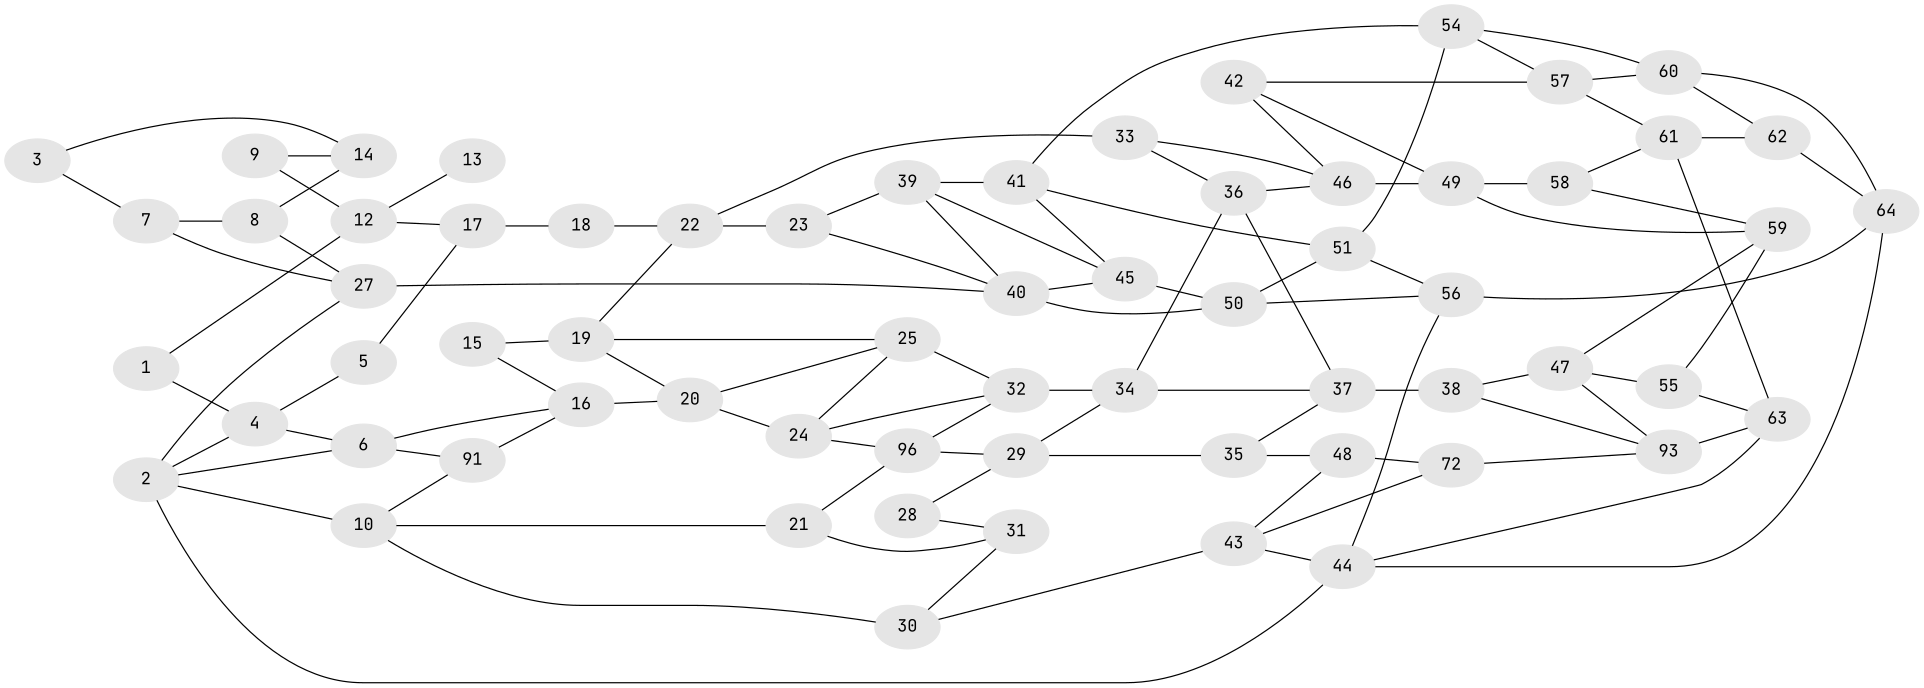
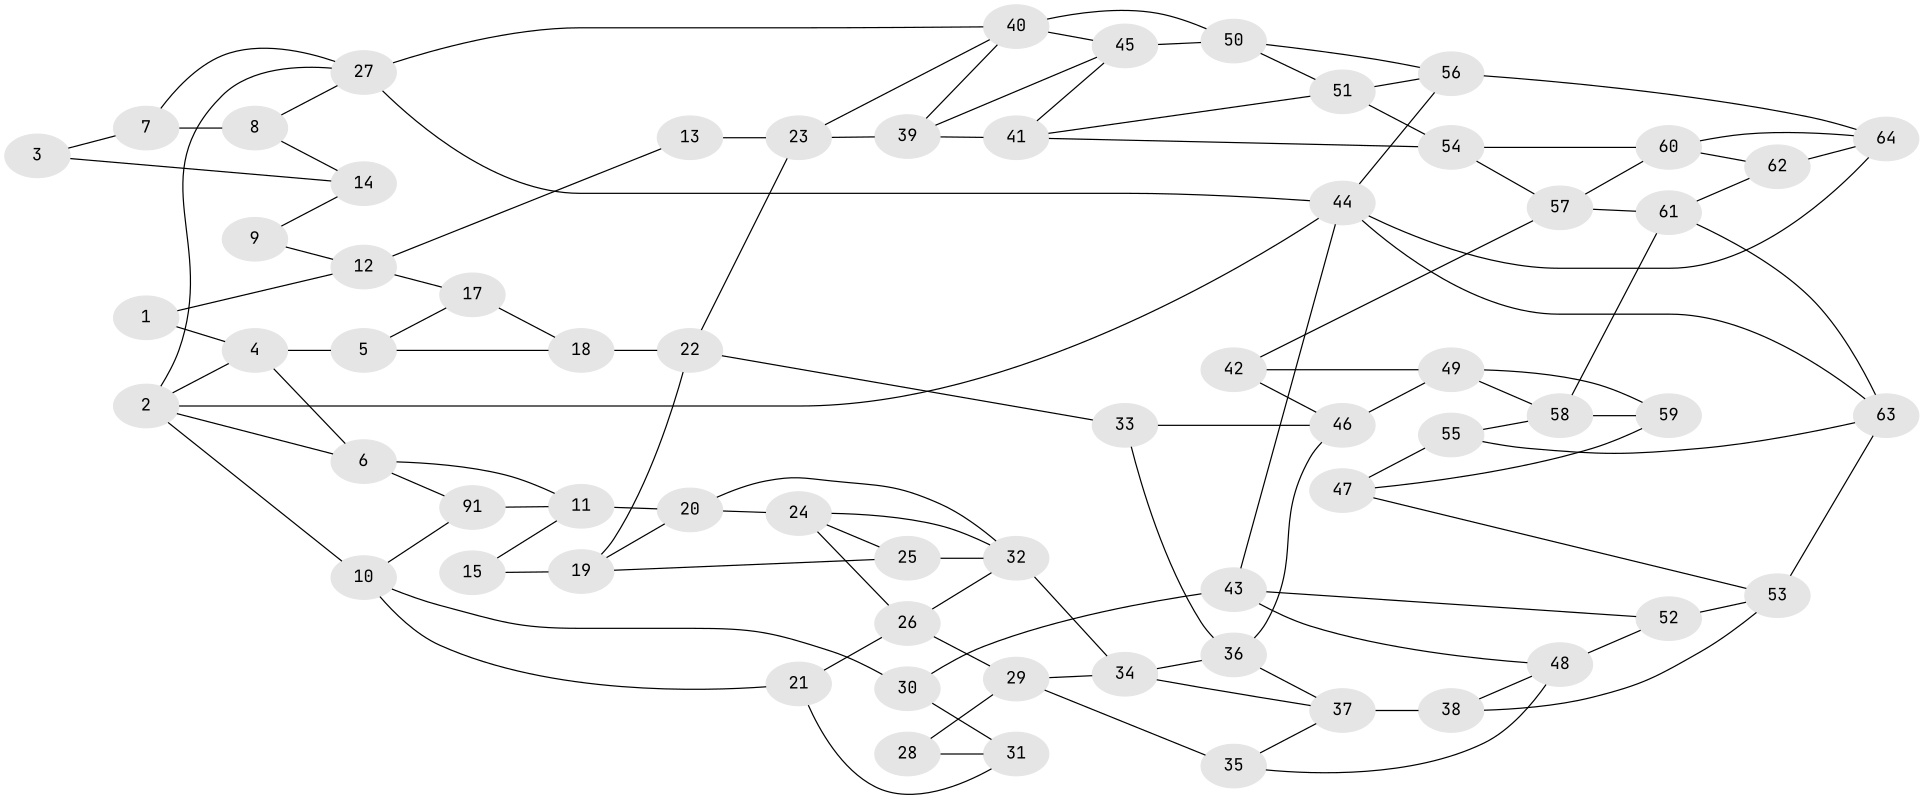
edge "13" -- "23": added
edge "27" -- "44": added
edge "59" -- "55": now "58" -- "55"
edge "5" -- "18": added
edge "25" -- "20": now "32" -- "20"
edge "47" -- "38": now "48" -- "38"
node "16": label "16" -> "11"
node "96": label "96" -> "26"
node "93": label "93" -> "53"
node "72": label "72" -> "52"
